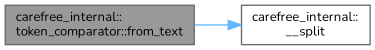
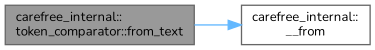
node "carefree_internal:: __split": label "carefree_internal:: __split" -> "carefree_internal:: __from"
